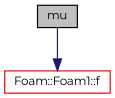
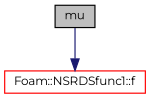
node "Foam::Foam1::f": label "Foam::Foam1::f" -> "Foam::NSRDSfunc1::f"
